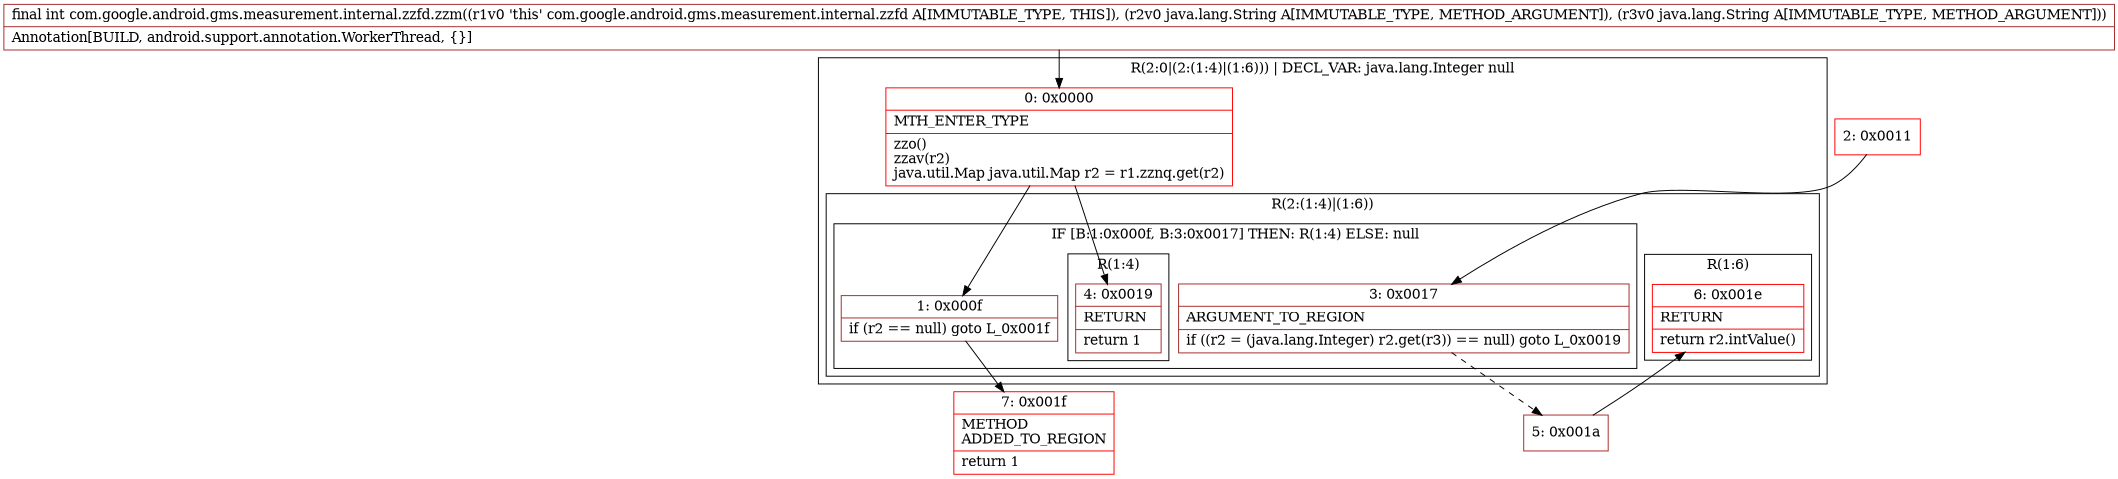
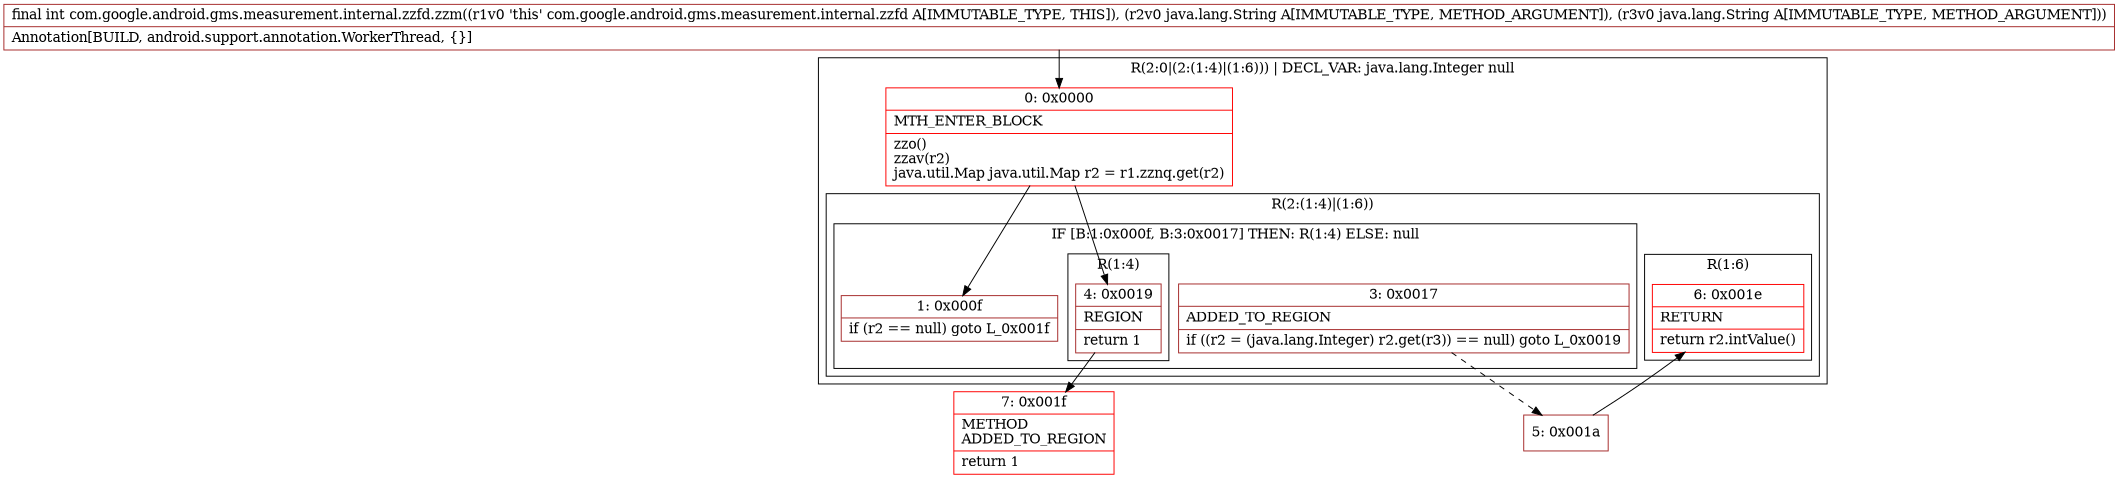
node "0: 0x0000": text "MTH_ENTER_TYPE" -> "MTH_ENTER_BLOCK"
node "2: 0x0011": removed
node "4: 0x0019": text "RETURN" -> "REGION"
node "3: 0x0017": text "ARGUMENT_TO_REGION" -> "ADDED_TO_REGION"
edge "1: 0x000f" -> "7: 0x001f": now "4: 0x0019" -> "7: 0x001f"
